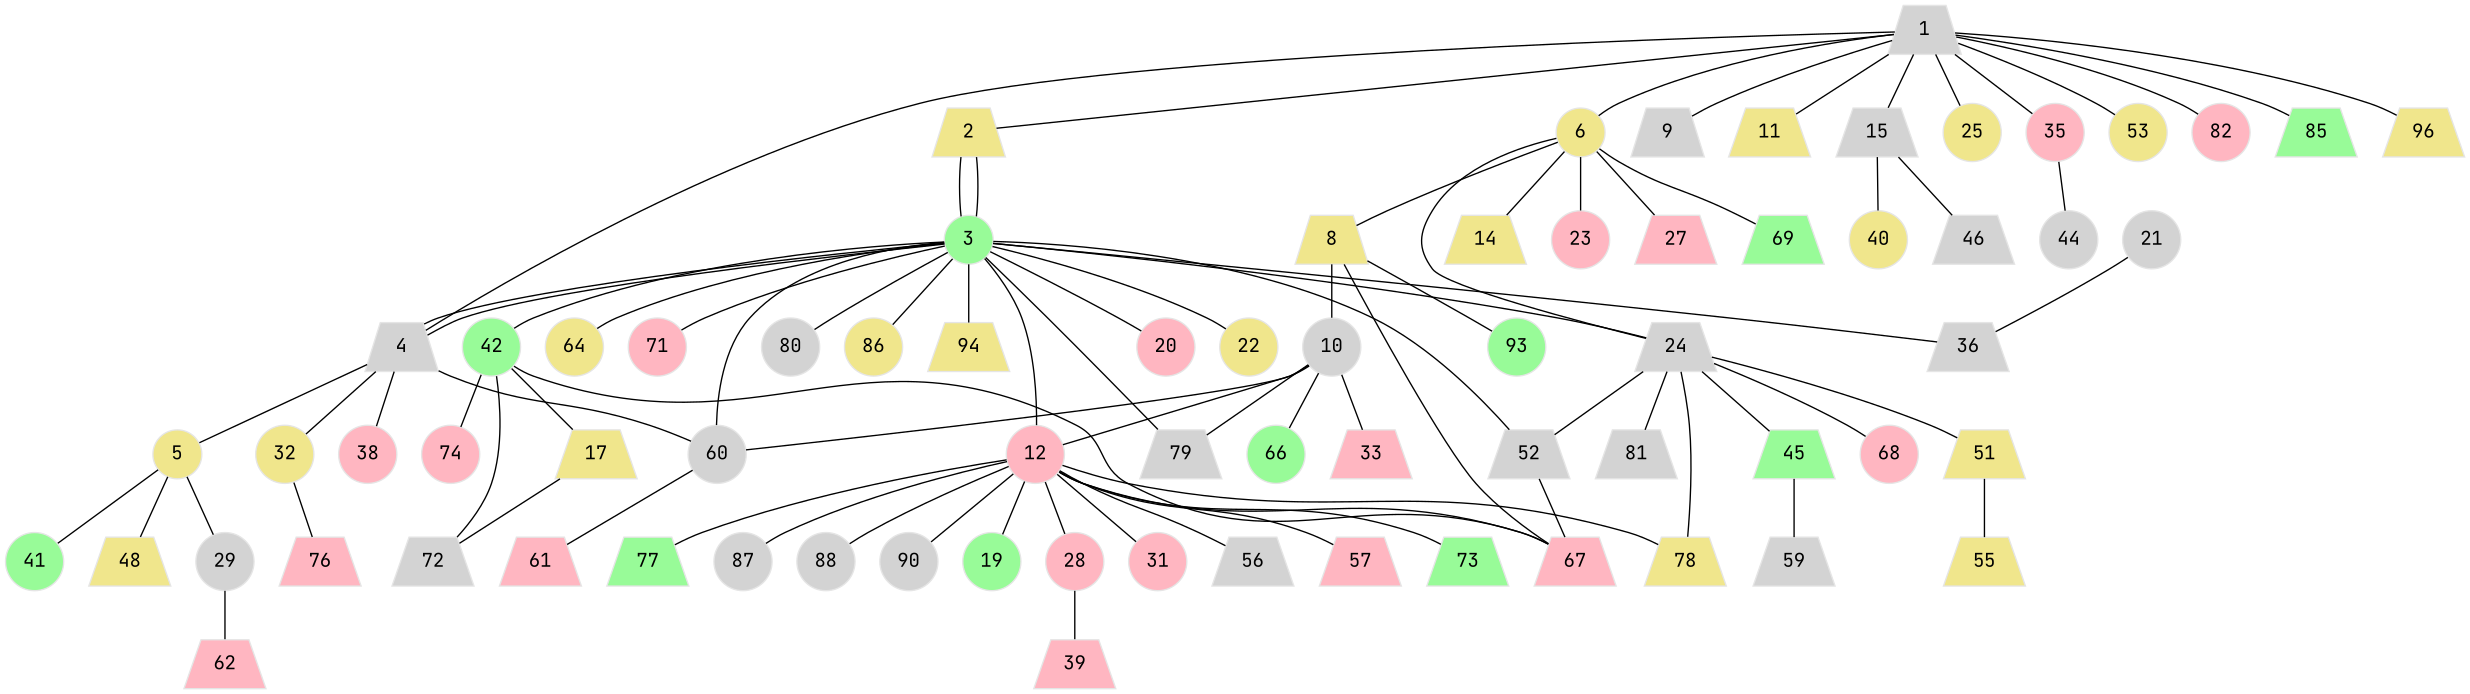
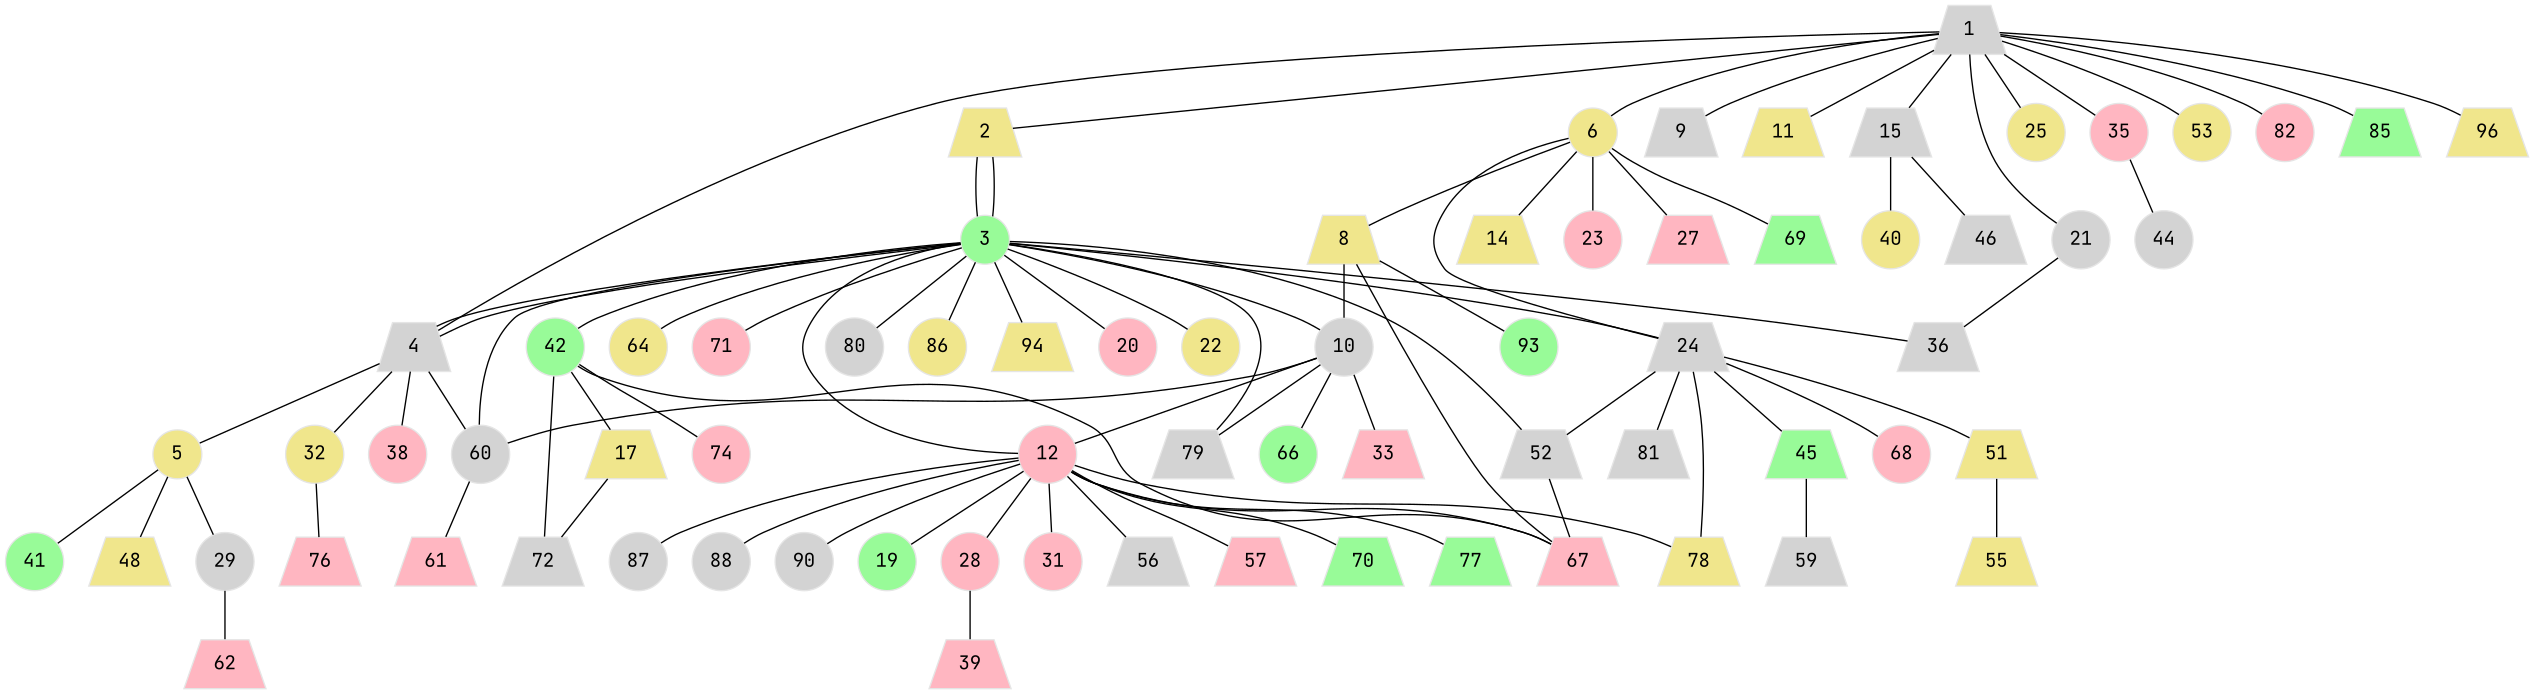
edge "1" -- "21": added
edge "3" -- "10": added
node "73": label "73" -> "70"
